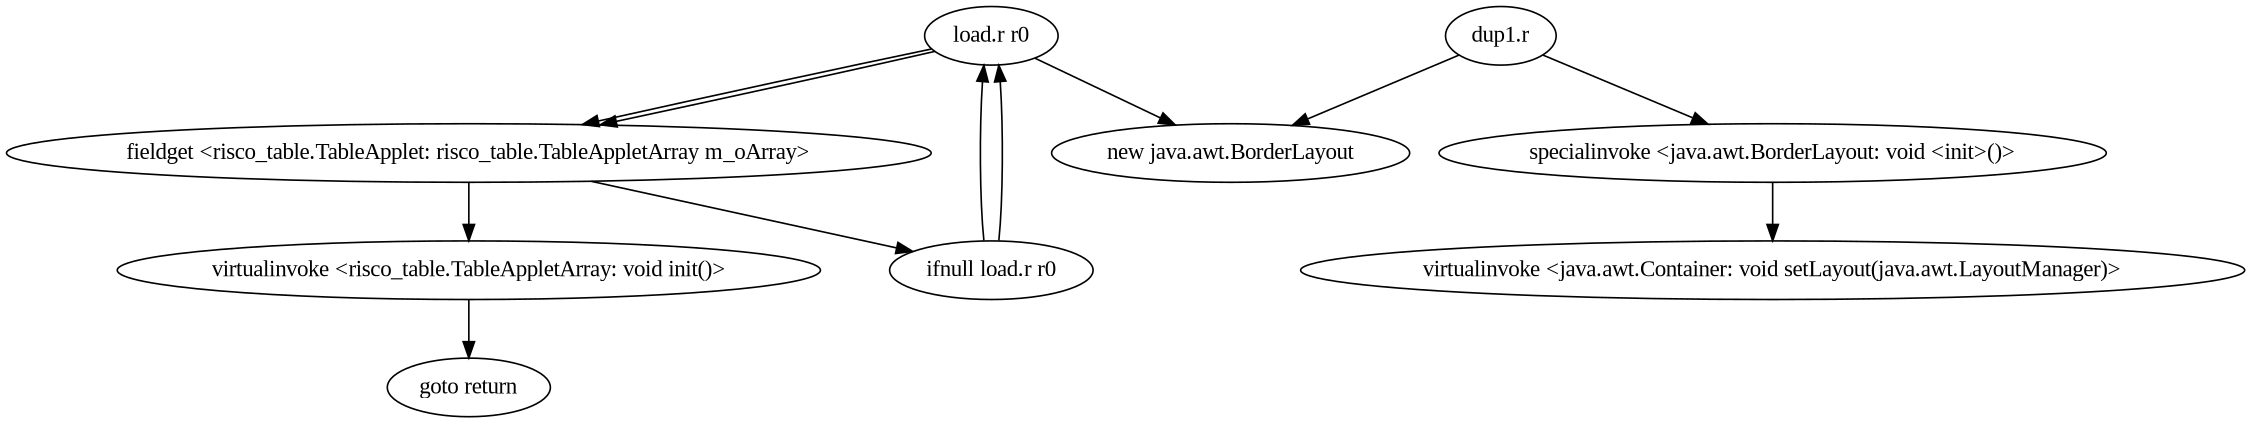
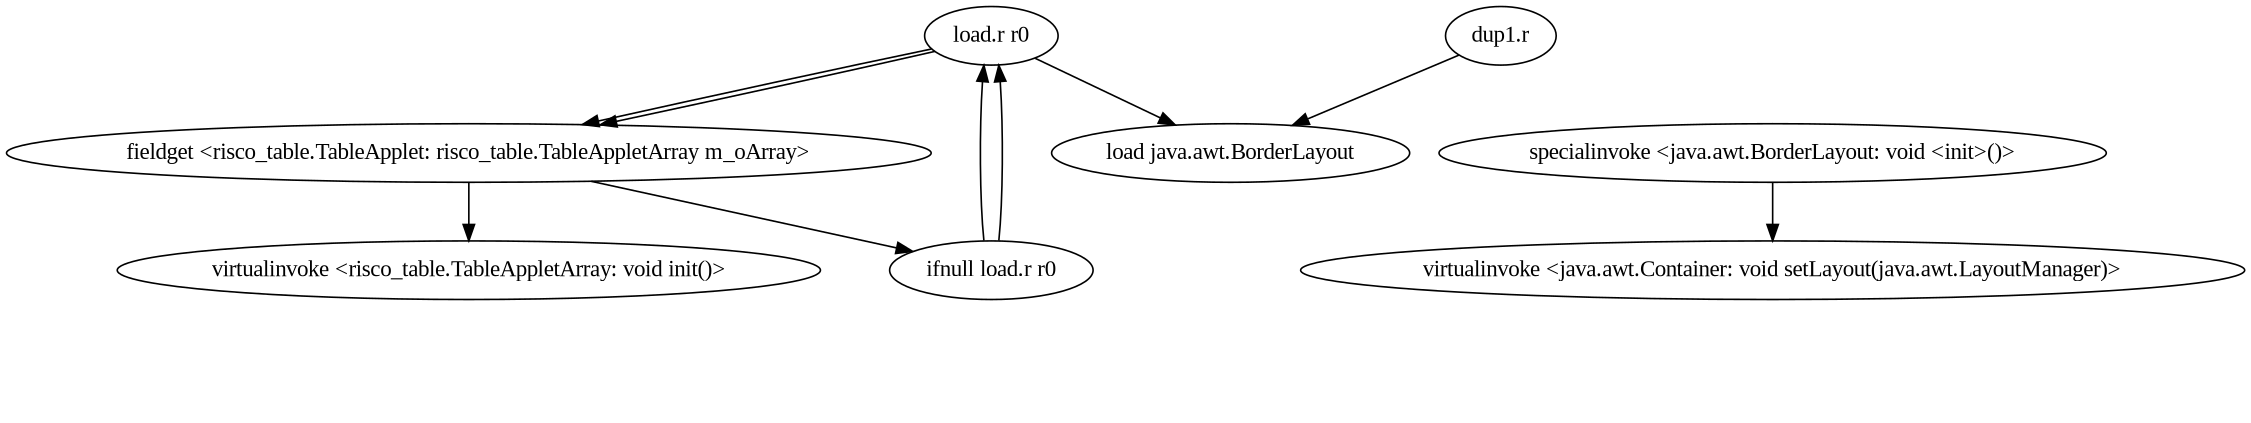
edge "dup1.r" -> "specialinvoke <java.awt.BorderLayout: void <init>()>": removed
node "new java.awt.BorderLayout": label "new java.awt.BorderLayout" -> "load java.awt.BorderLayout"
node "goto return": removed
